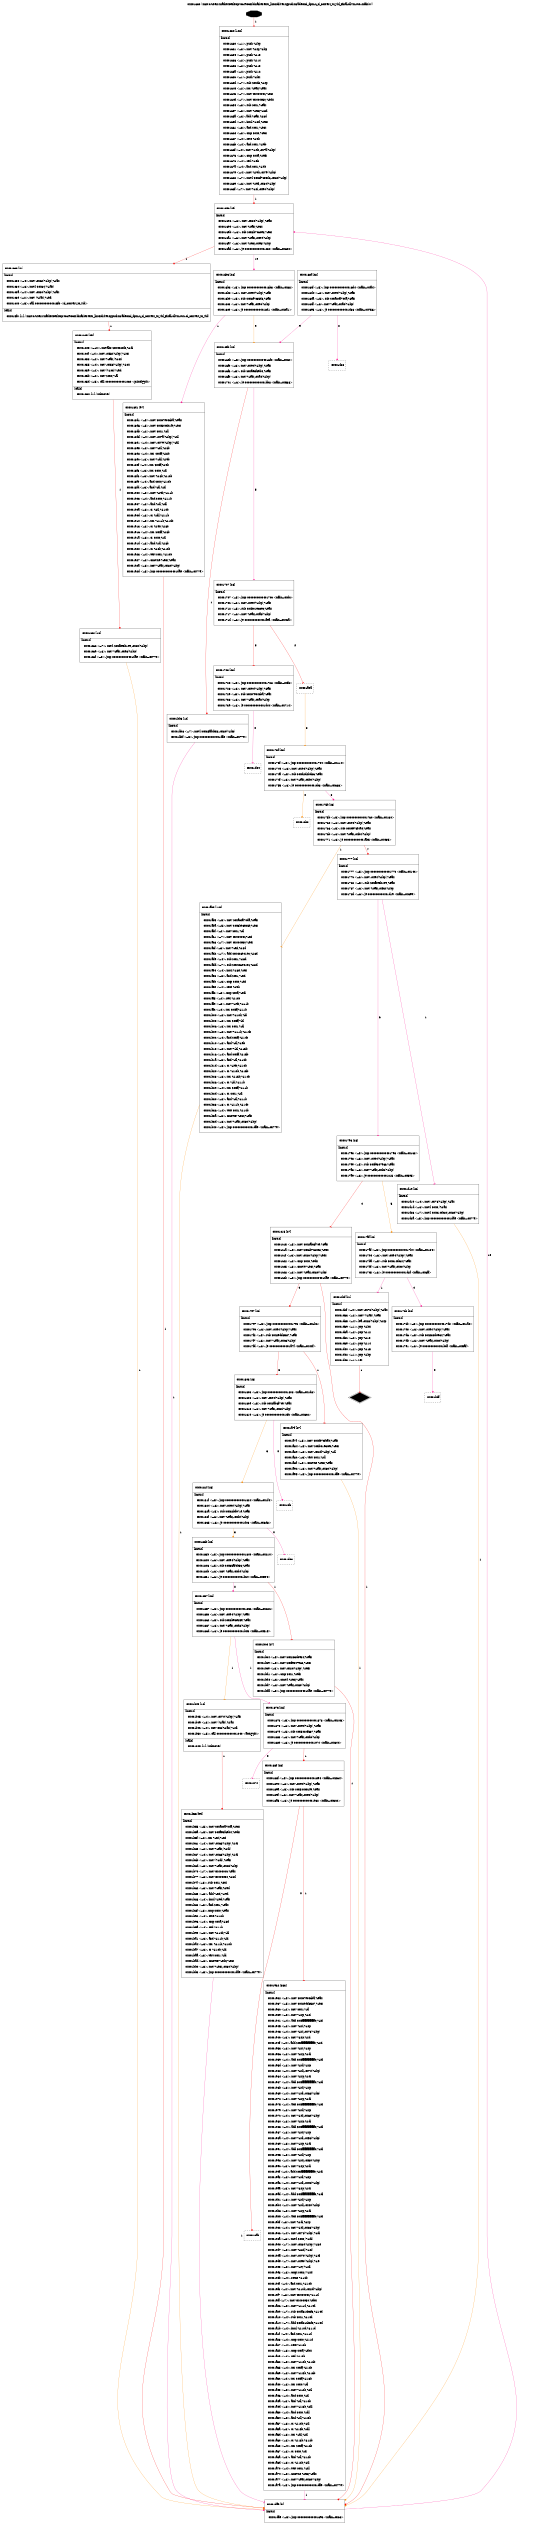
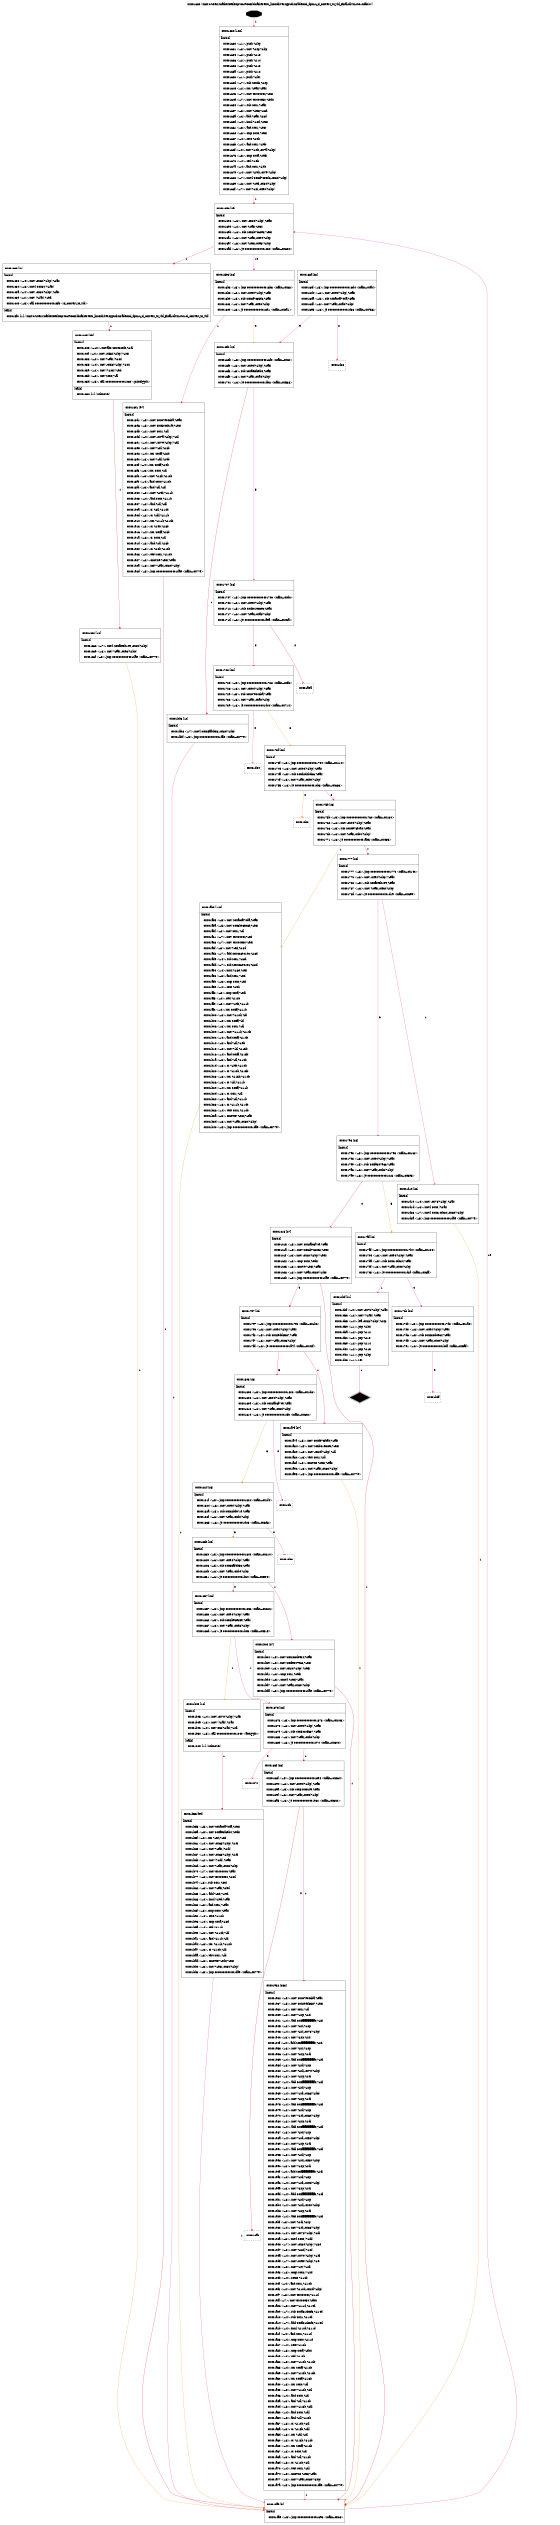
edge "0x401a9a" -> "0x40173f [28]": now "0x401723 [28]" -> "0x40173f [28]"
